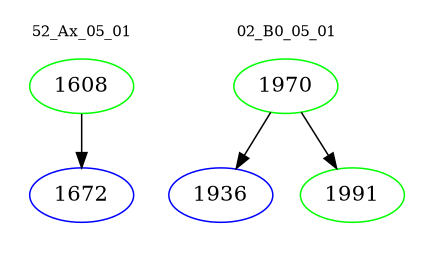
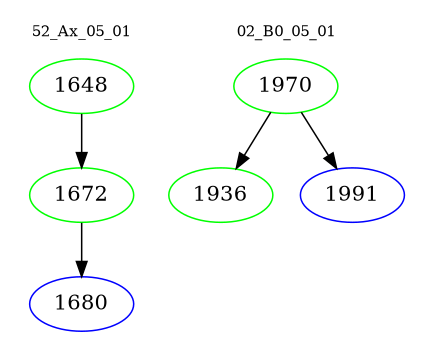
node "1608": label "1608" -> "1648"
node "1672": color blue -> green
node "1936": color blue -> green
node "1991": color green -> blue
node "1680": added
